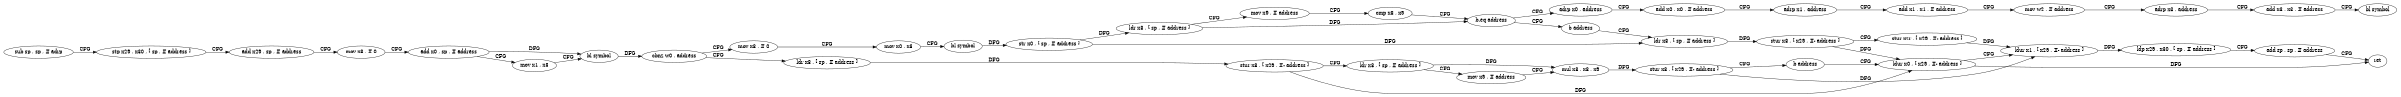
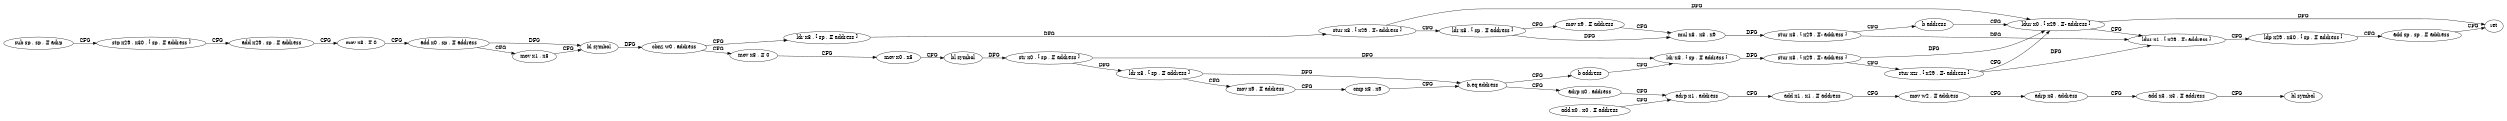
edge "adrp x0 , address" -> "add x0 , x0 , # address": now "adrp x0 , address" -> "adrp x1 , address"
edge "ldur x1 , [ x29 , #- address ]" -> "ldp x29 , x30 , [ sp , # address ]": label "DFG" -> "CFG"
edge "stur xzr , [ x29 , #- address ]" -> "ldur x0 , [ x29 , #- address ]": added, label "CFG"
